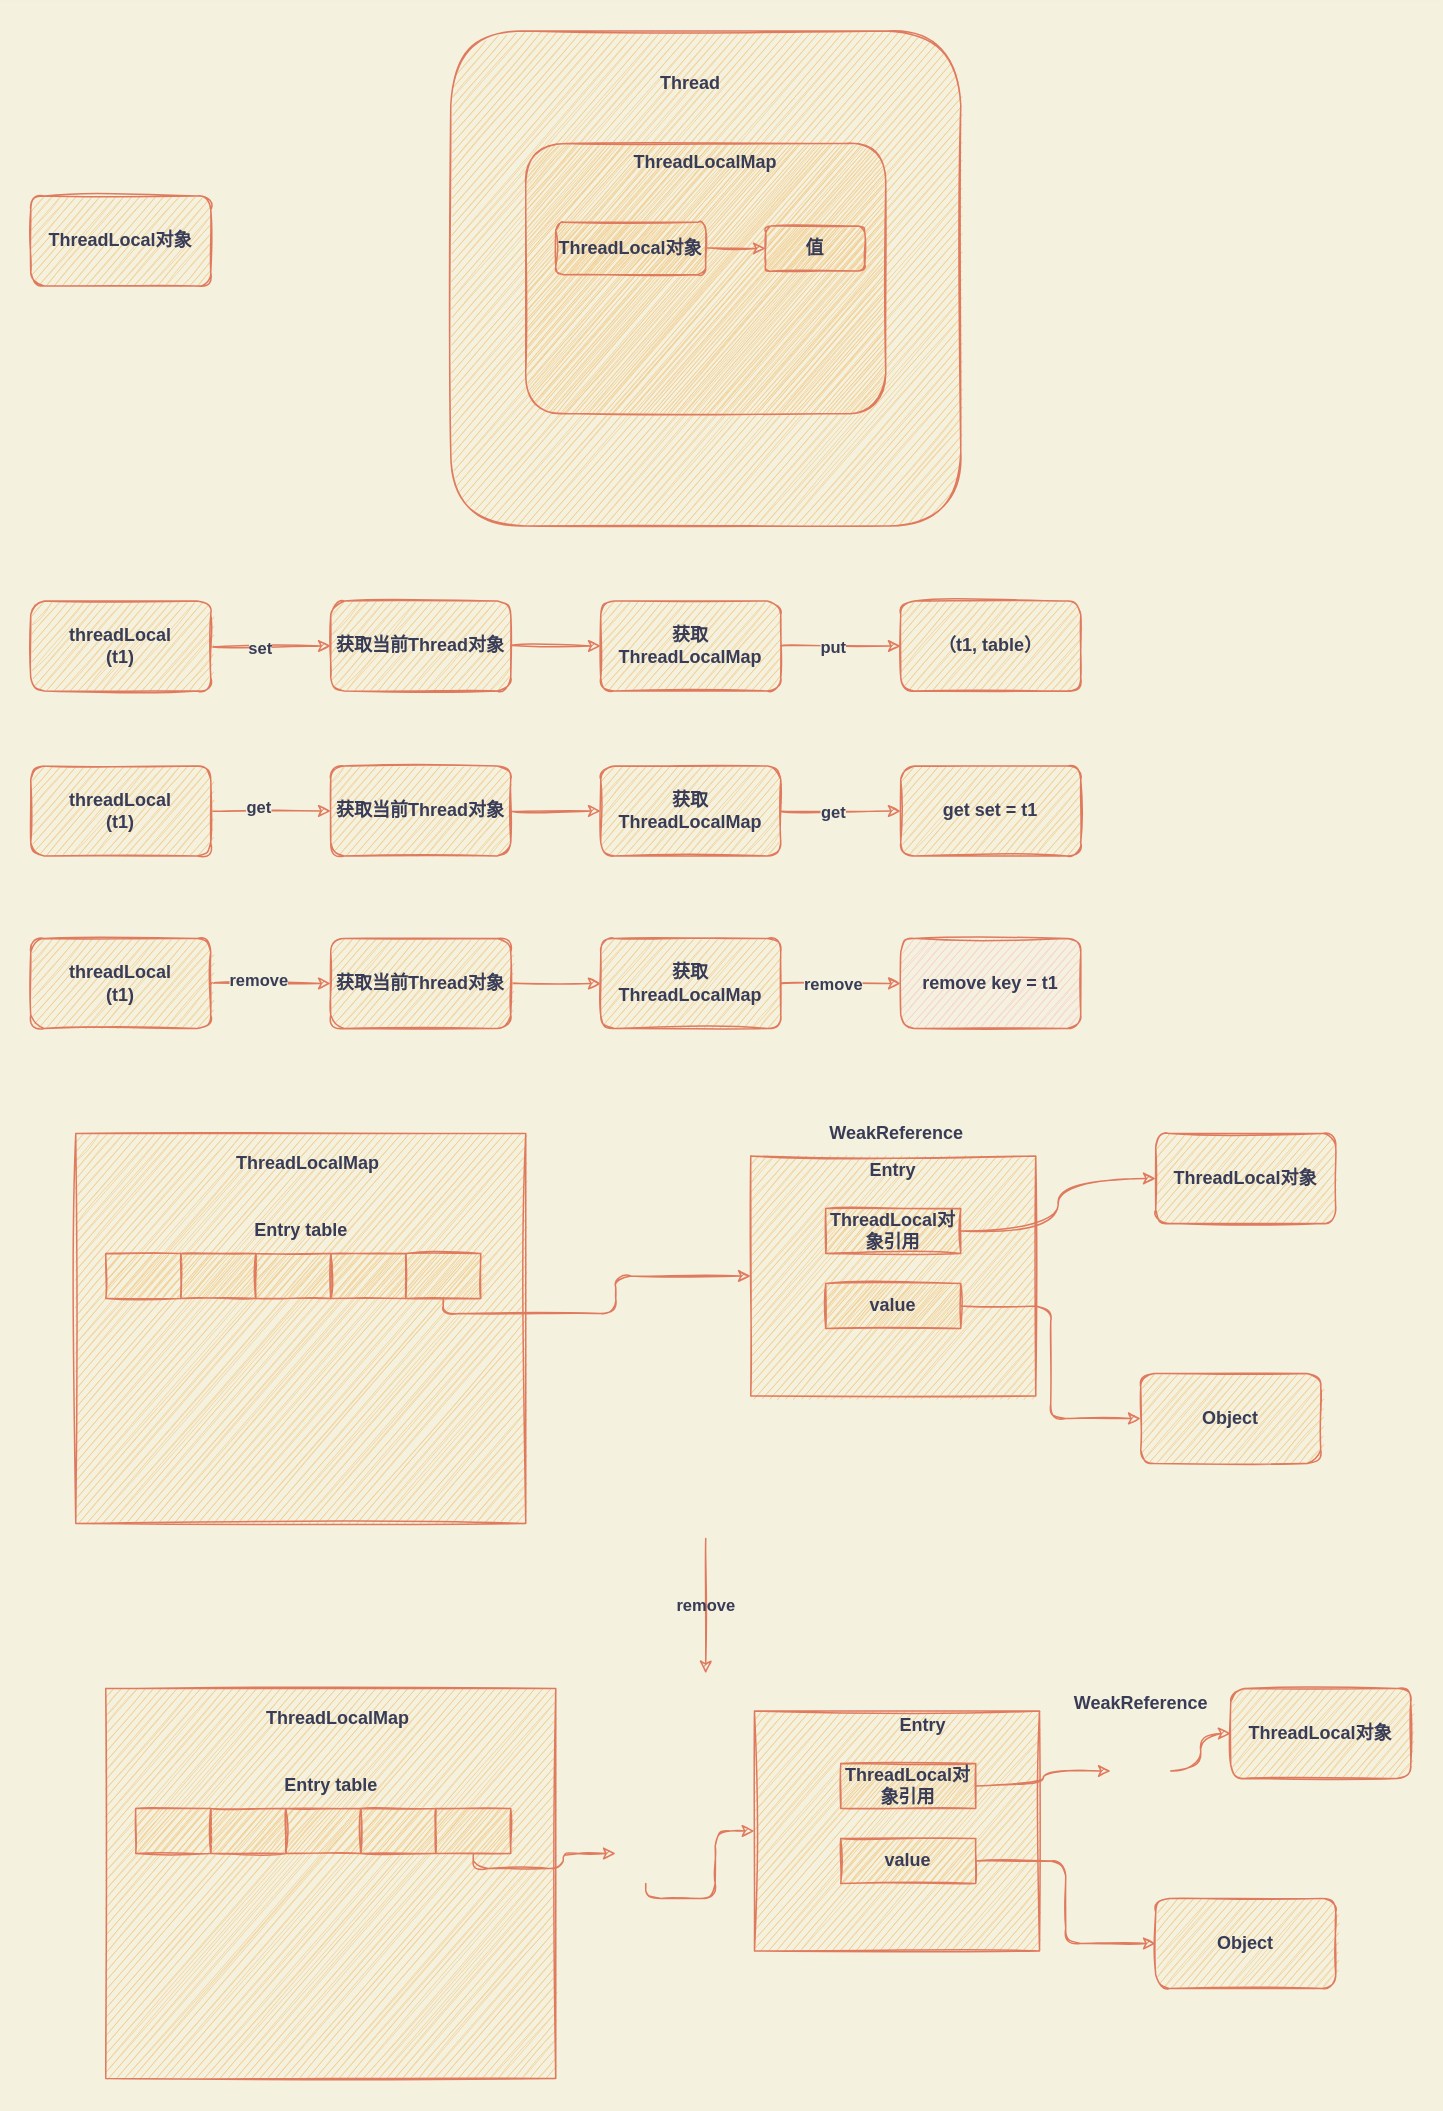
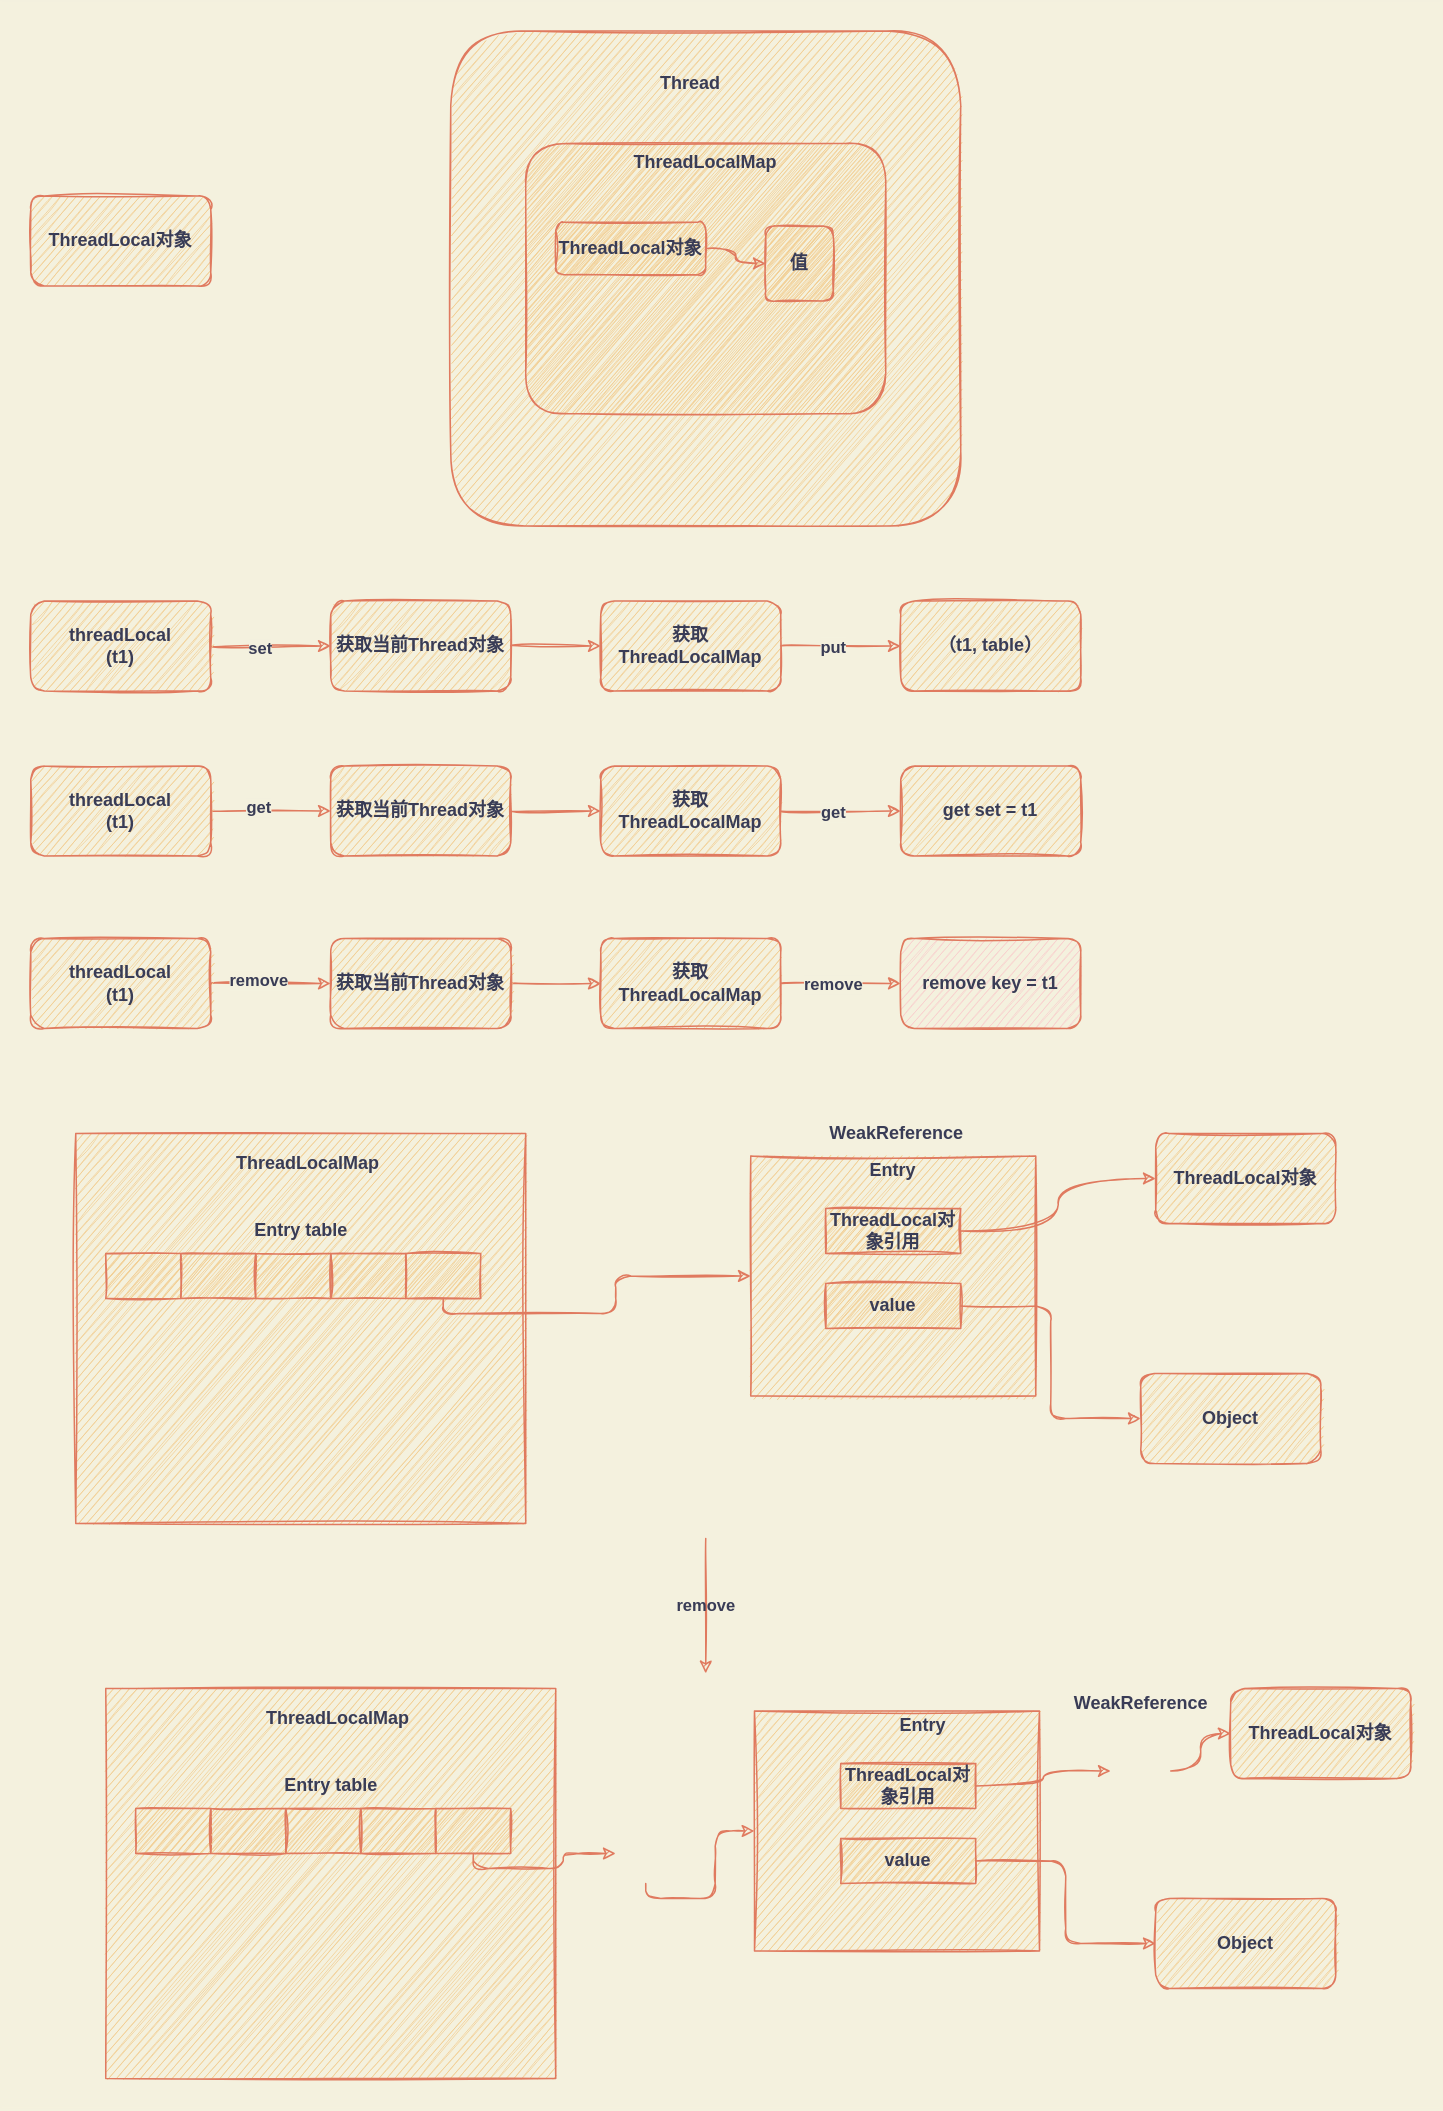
node "值": size 99x45 -> 68x75
